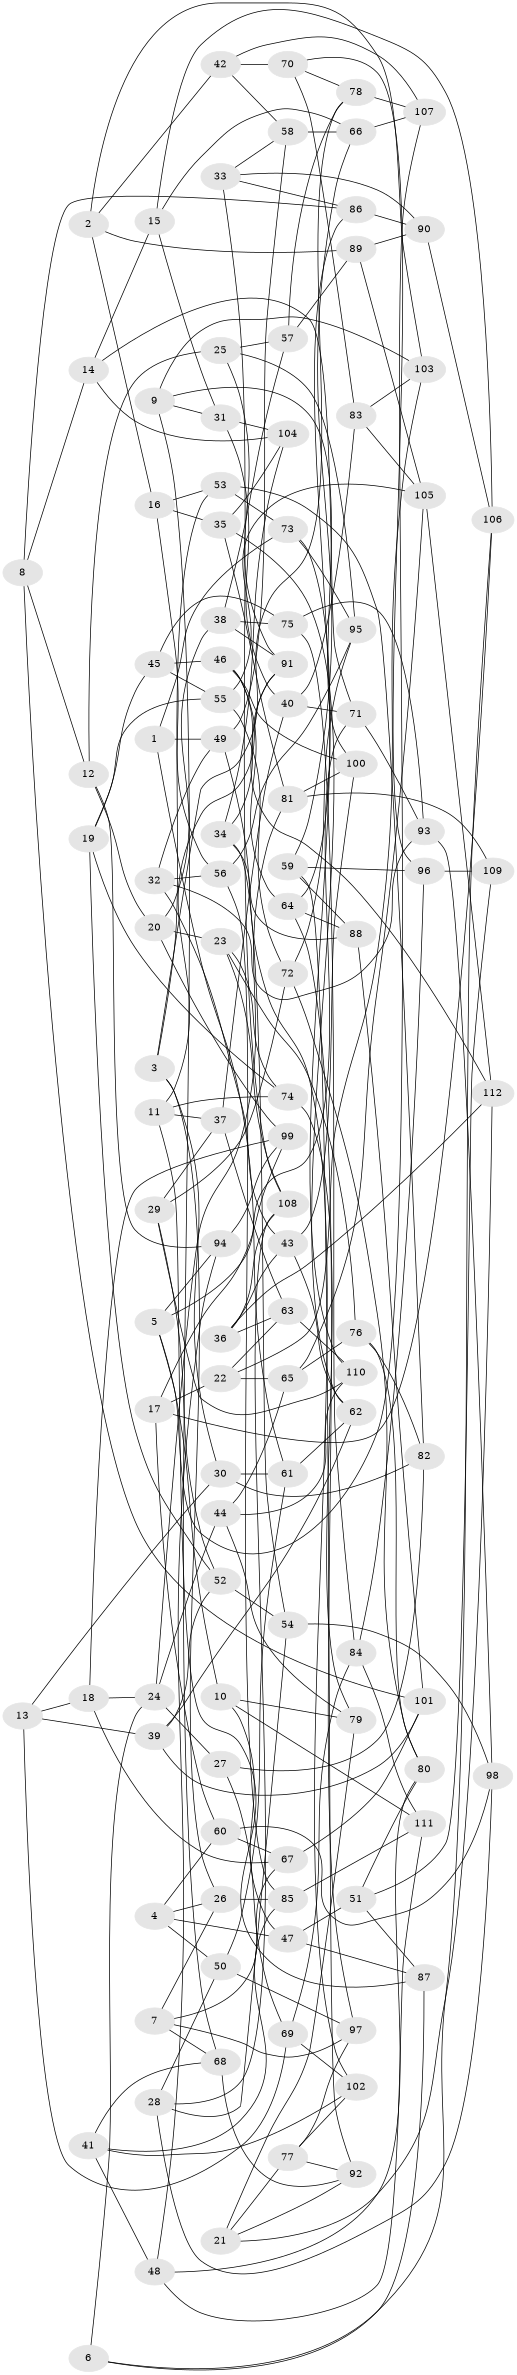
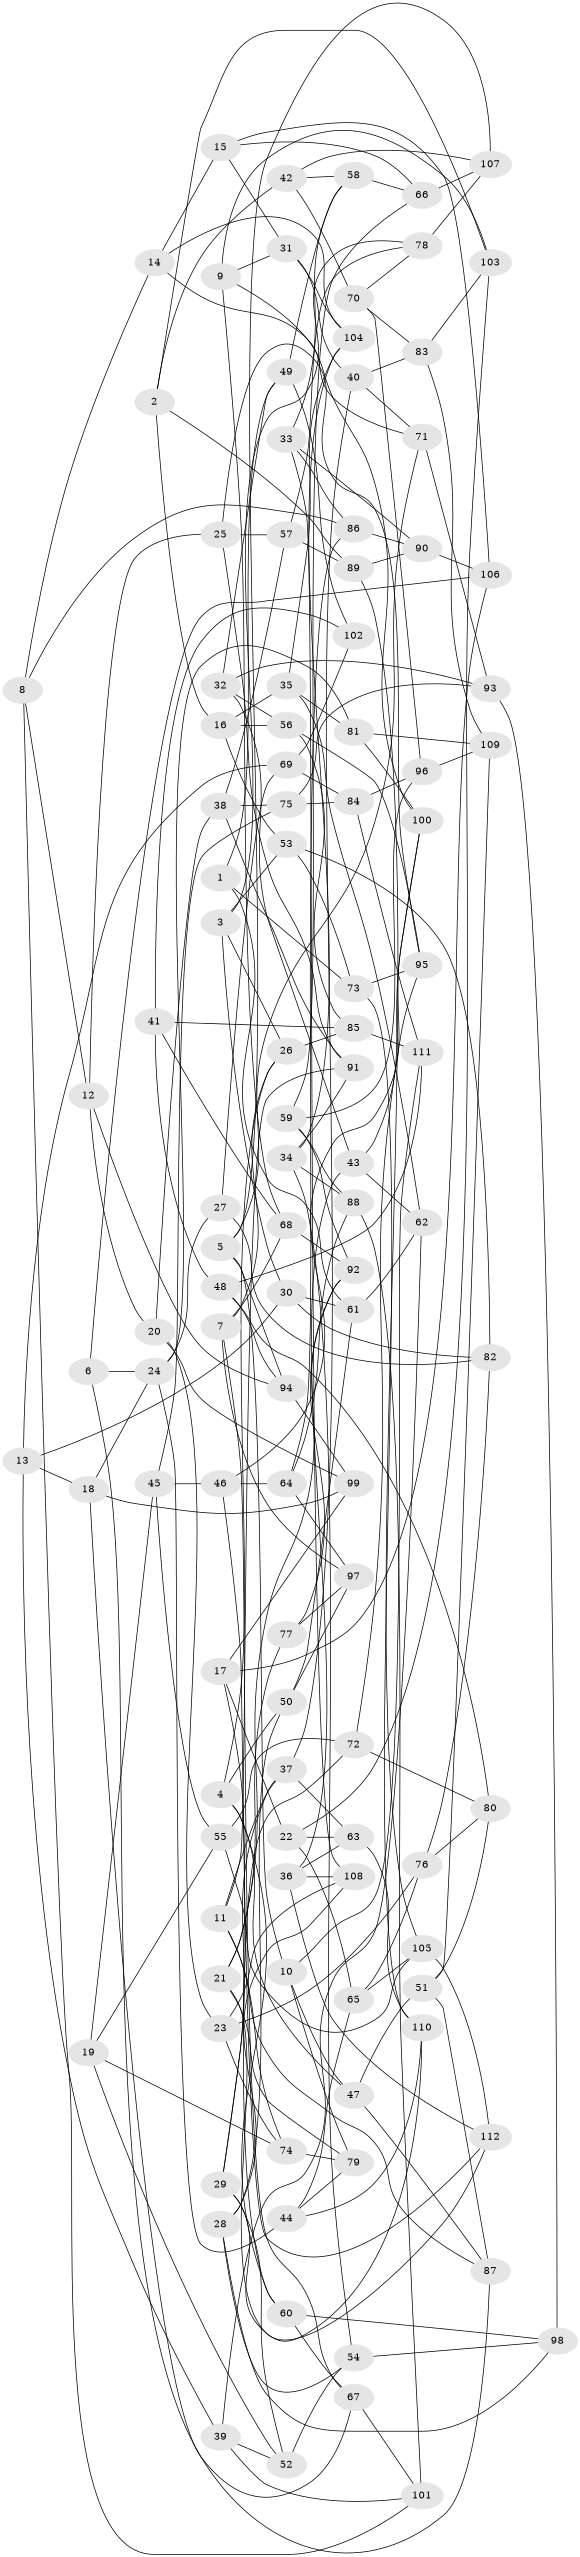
edge "83" -- "105": now "83" -- "109"
edge "102" -- "77": removed
